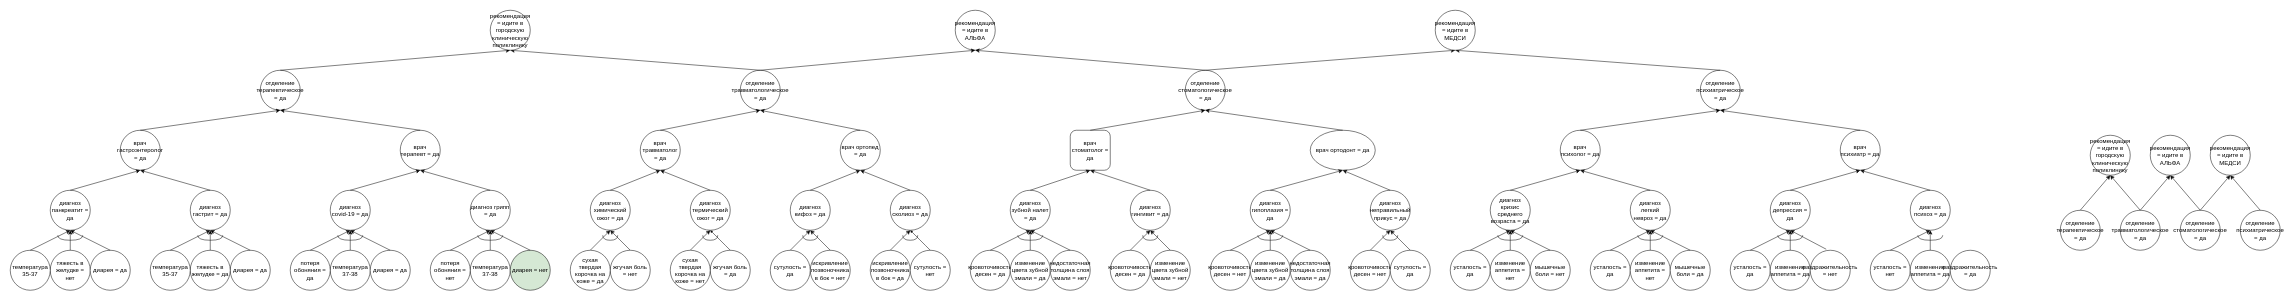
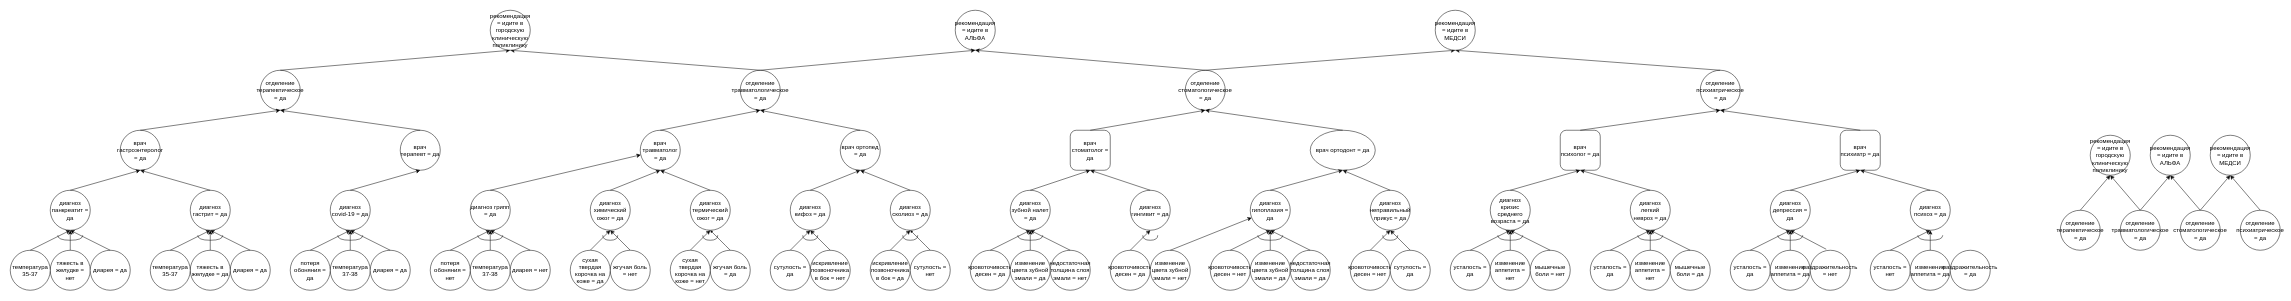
node "врач психолог = да": shape ellipse -> rounded rectangle
node "врач психиатр = да": shape ellipse -> rounded rectangle
edge "диагноз грипп = да" -> "врач терапевт = да": now "диагноз грипп = да" -> "врач травматолог = да"
edge "изменение цвета зубной эмали = нет" -> "диагноз гингивит = да": now "изменение цвета зубной эмали = нет" -> "диагноз гипоплазия = да"
node "диарея = нет": fillcolor #d5e8d4 -> #ffffff
